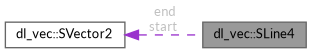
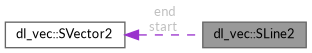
node "dl_vec::SLine4": label "dl_vec::SLine4" -> "dl_vec::SLine2"
